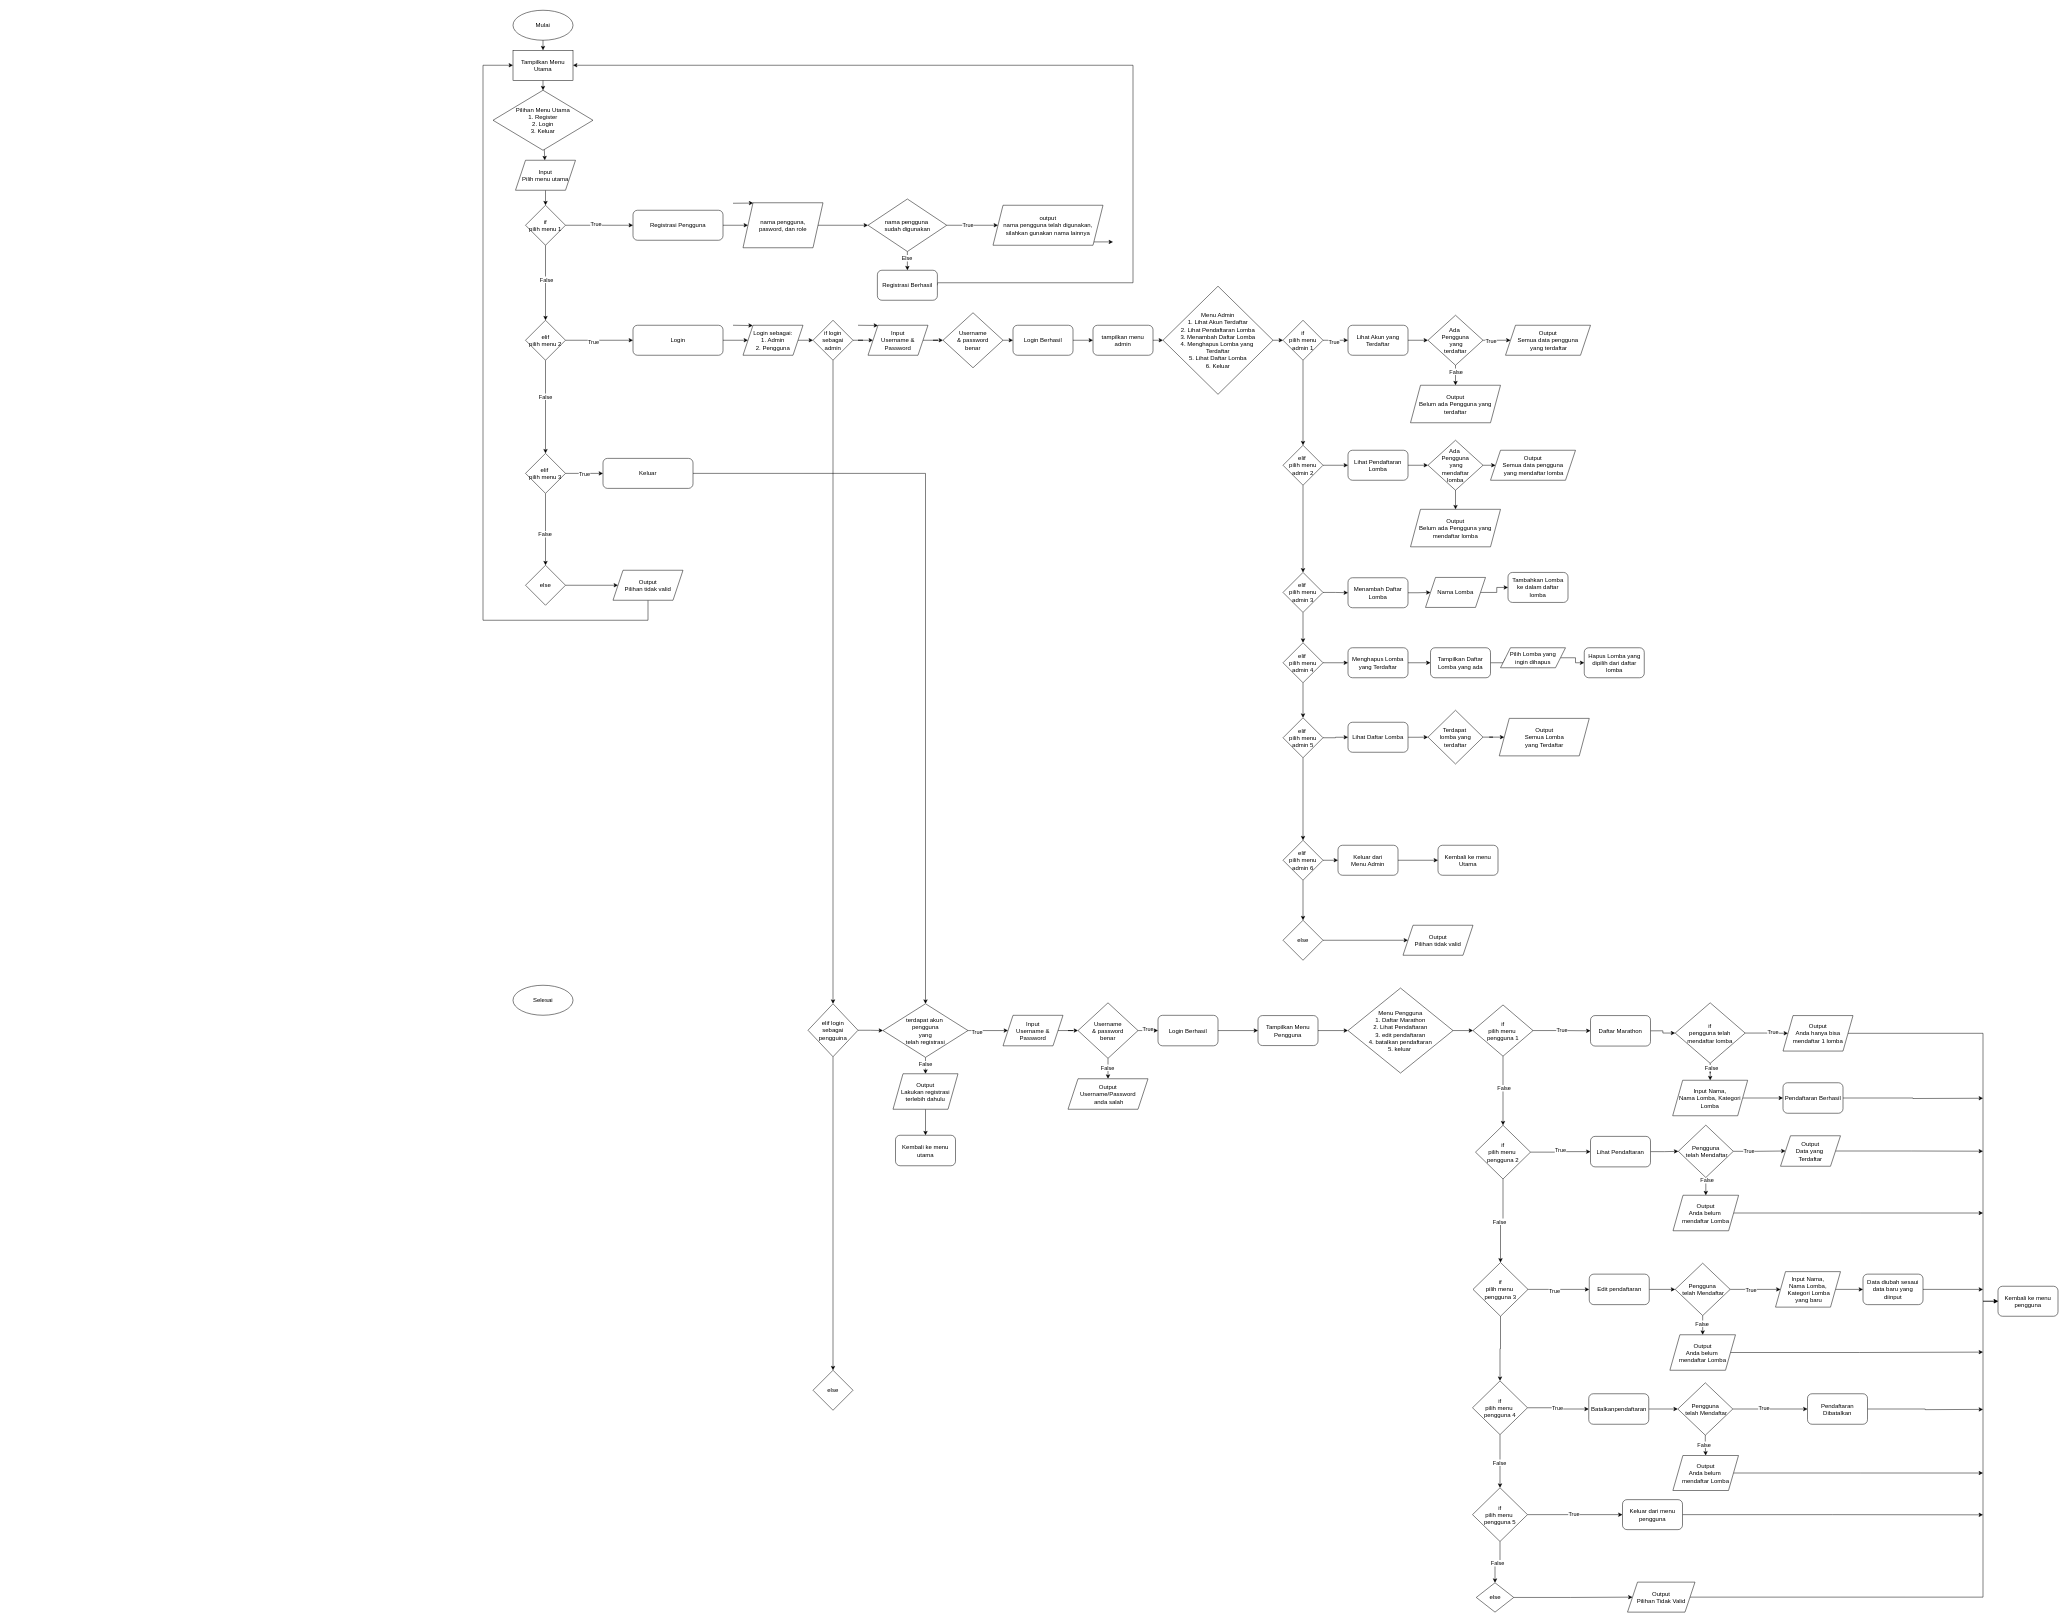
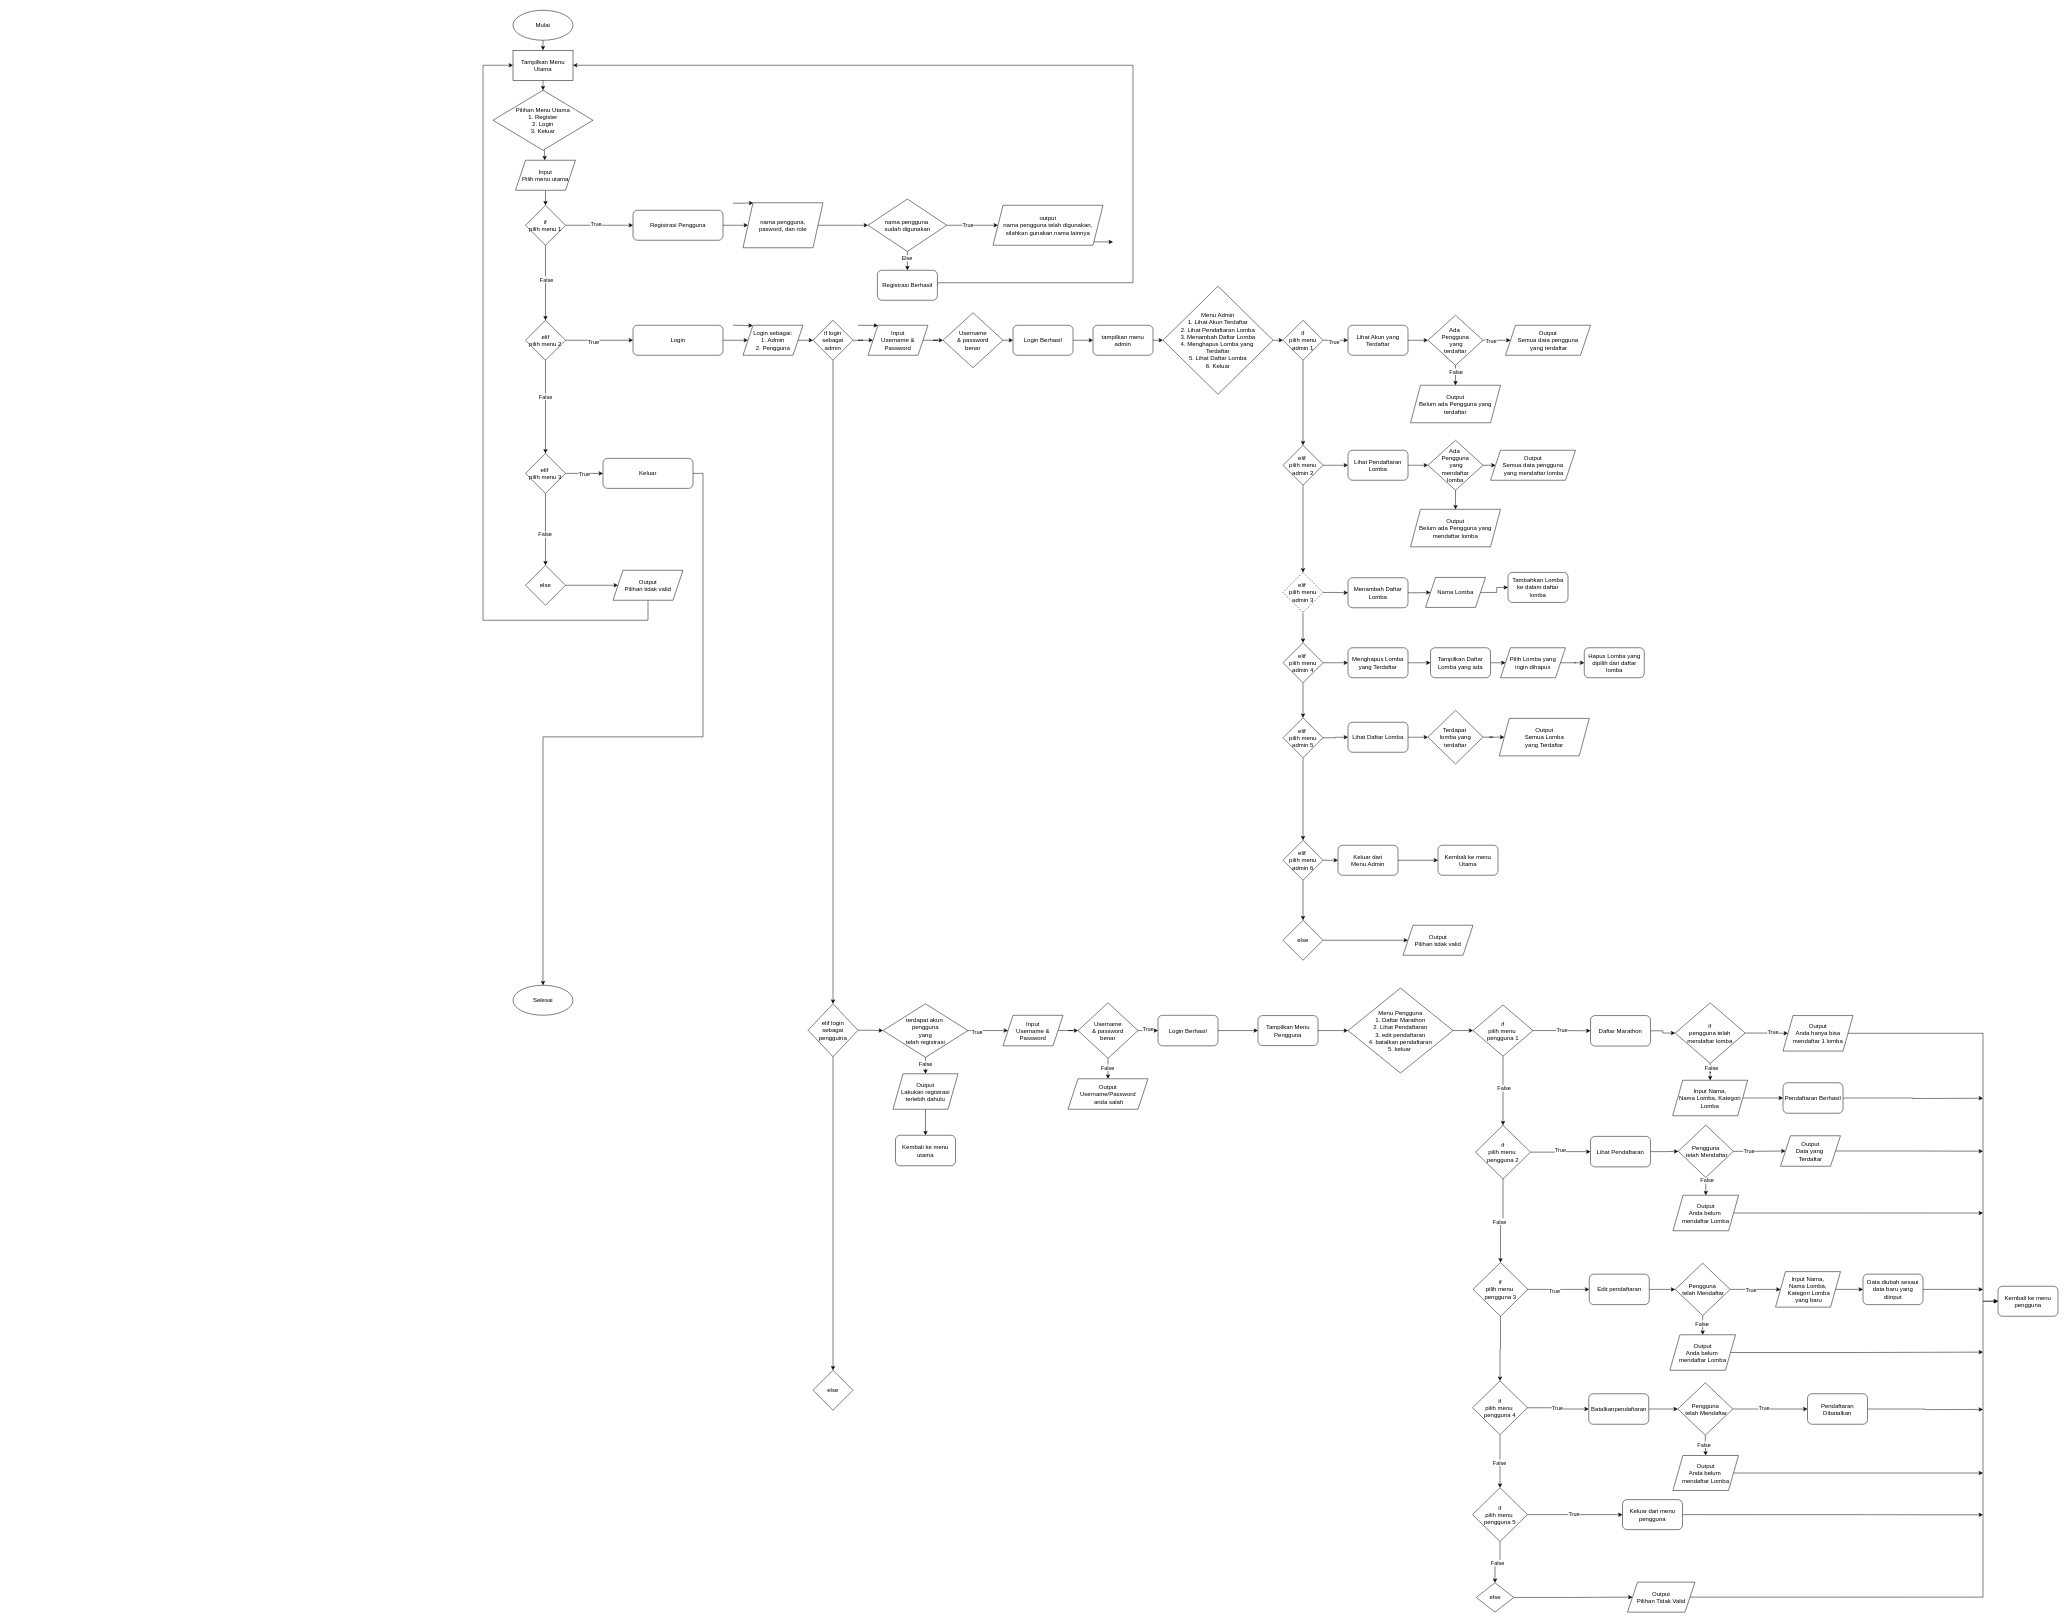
node "elif pilih menu admin 3": style solid -> dashed
node "Pilih Lomba yang ingin dihapus": size 65x20 -> 65x30
edge "Keluar" -> "terdapat akun pengguna yang telah registrasi": now "Keluar" -> "Selesai"
